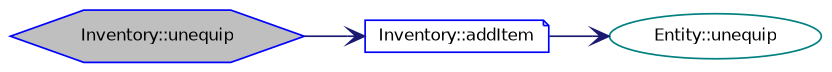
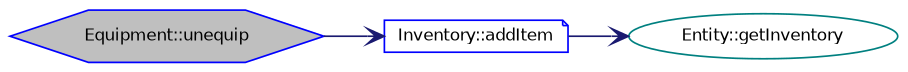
node "Inventory::unequip": label "Inventory::unequip" -> "Equipment::unequip"
node "Entity::unequip": label "Entity::unequip" -> "Entity::getInventory"
